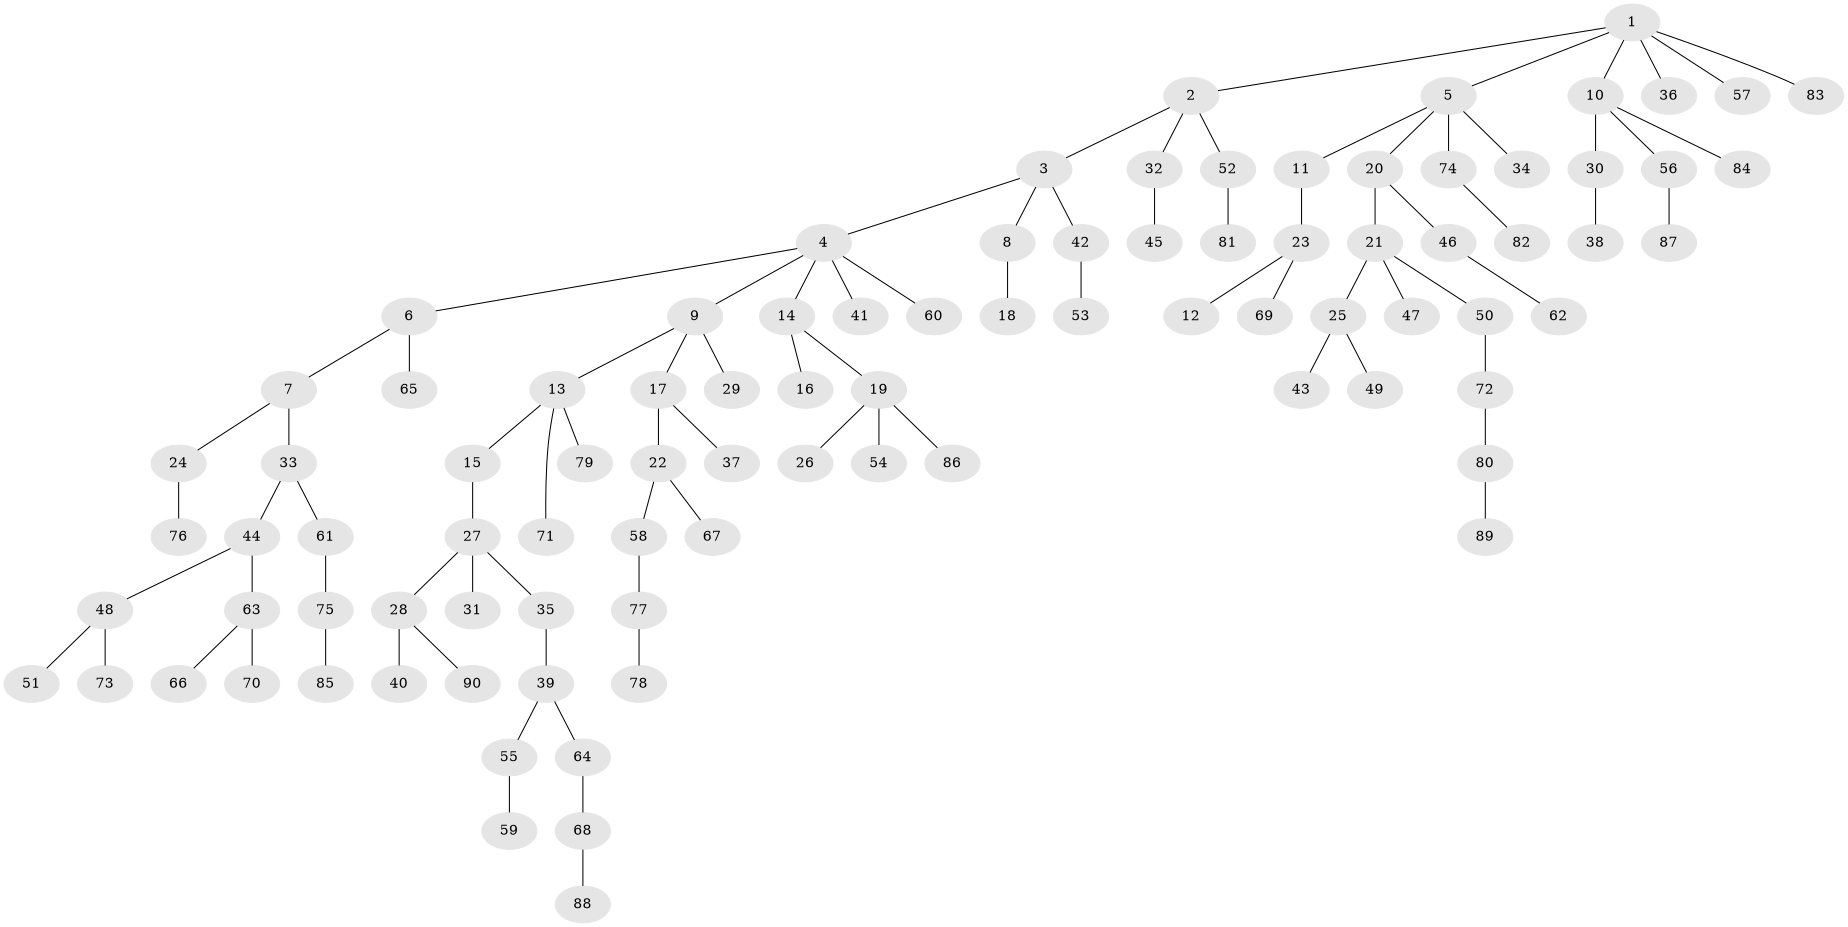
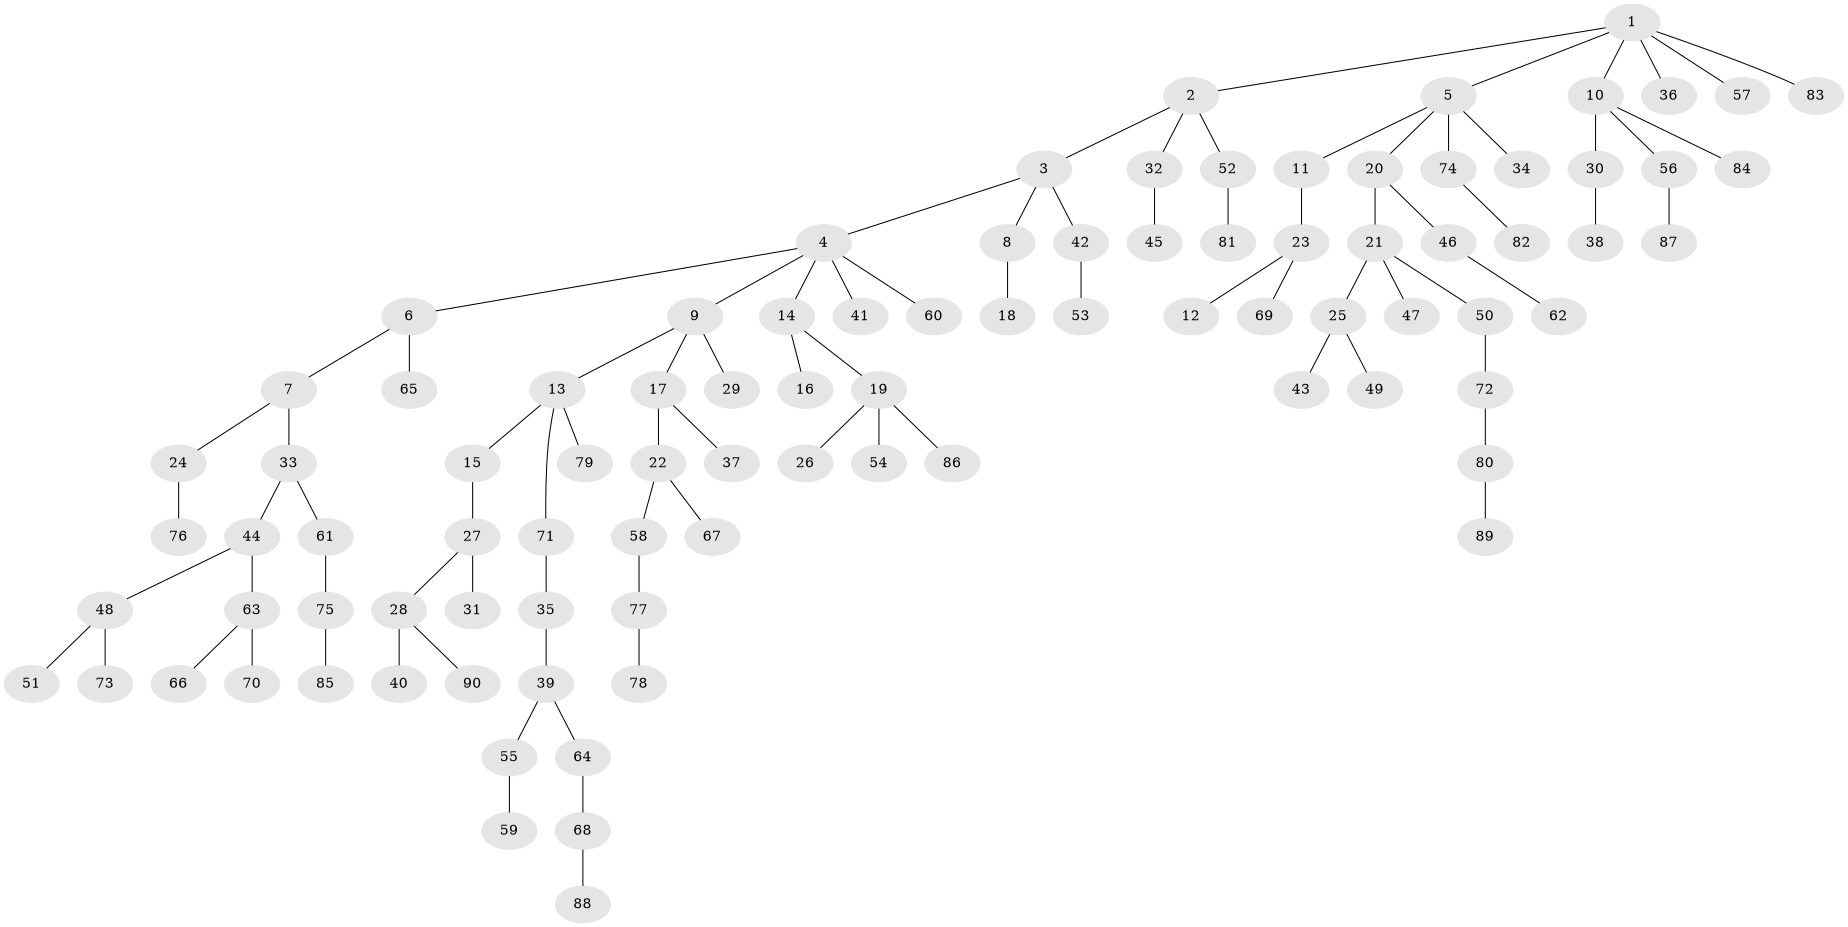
edge "27" -- "35": now "71" -- "35"
